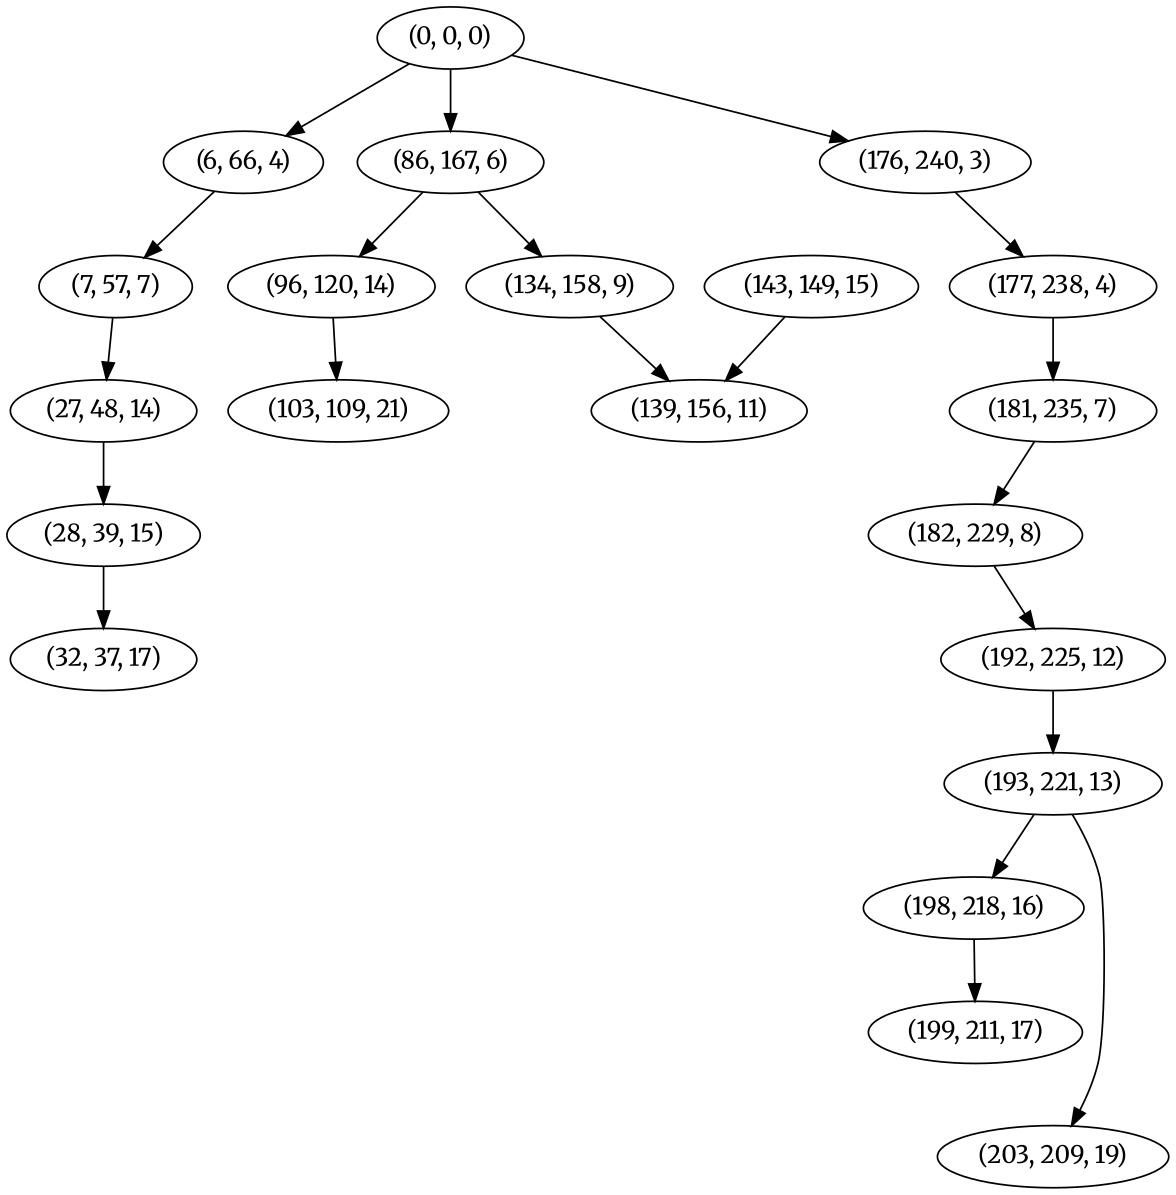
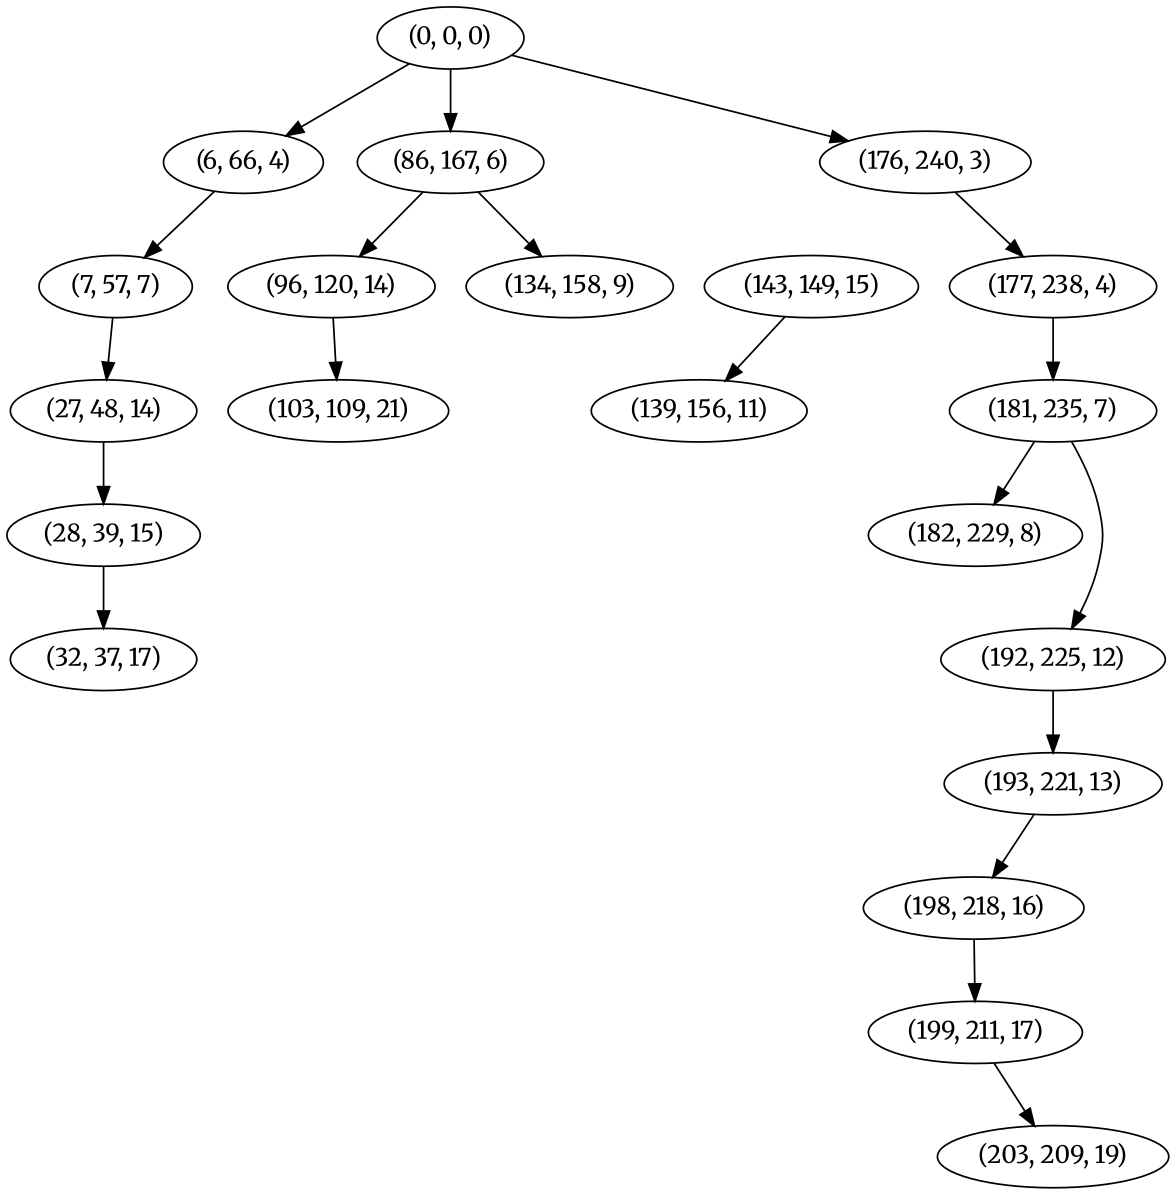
edge "(134, 158, 9)" -> "(139, 156, 11)": removed
edge "(182, 229, 8)" -> "(192, 225, 12)": now "(181, 235, 7)" -> "(192, 225, 12)"
edge "(193, 221, 13)" -> "(203, 209, 19)": now "(199, 211, 17)" -> "(203, 209, 19)"
